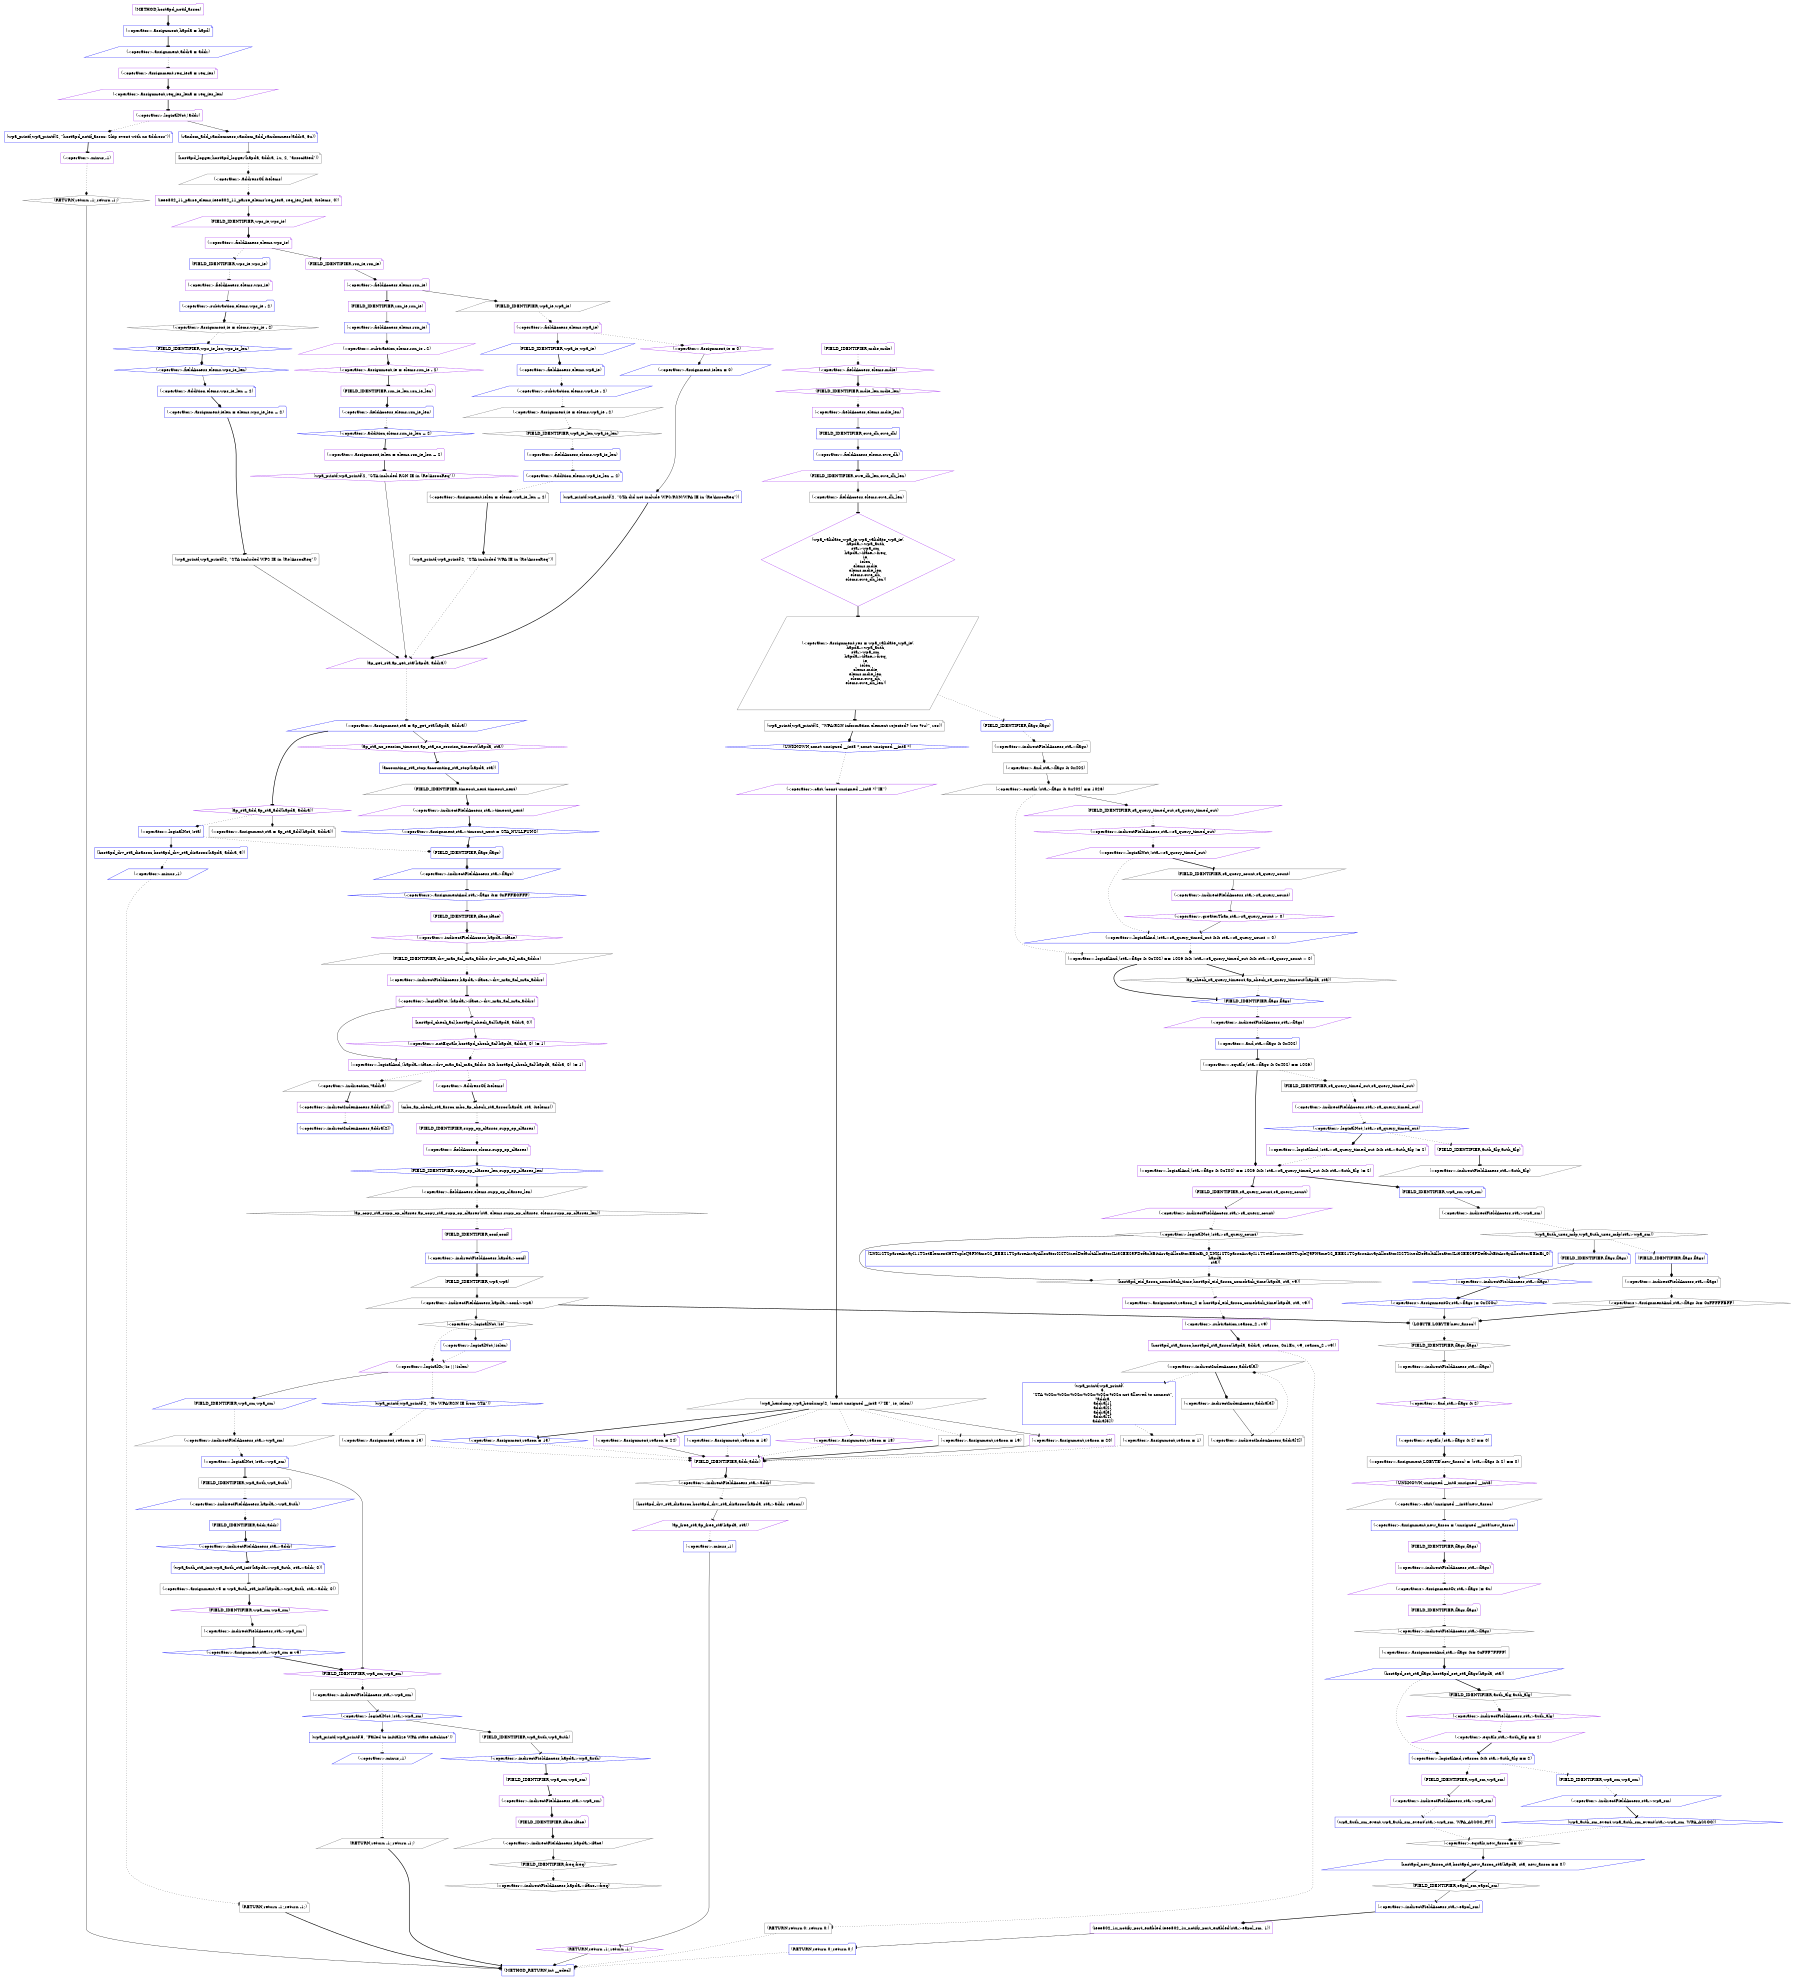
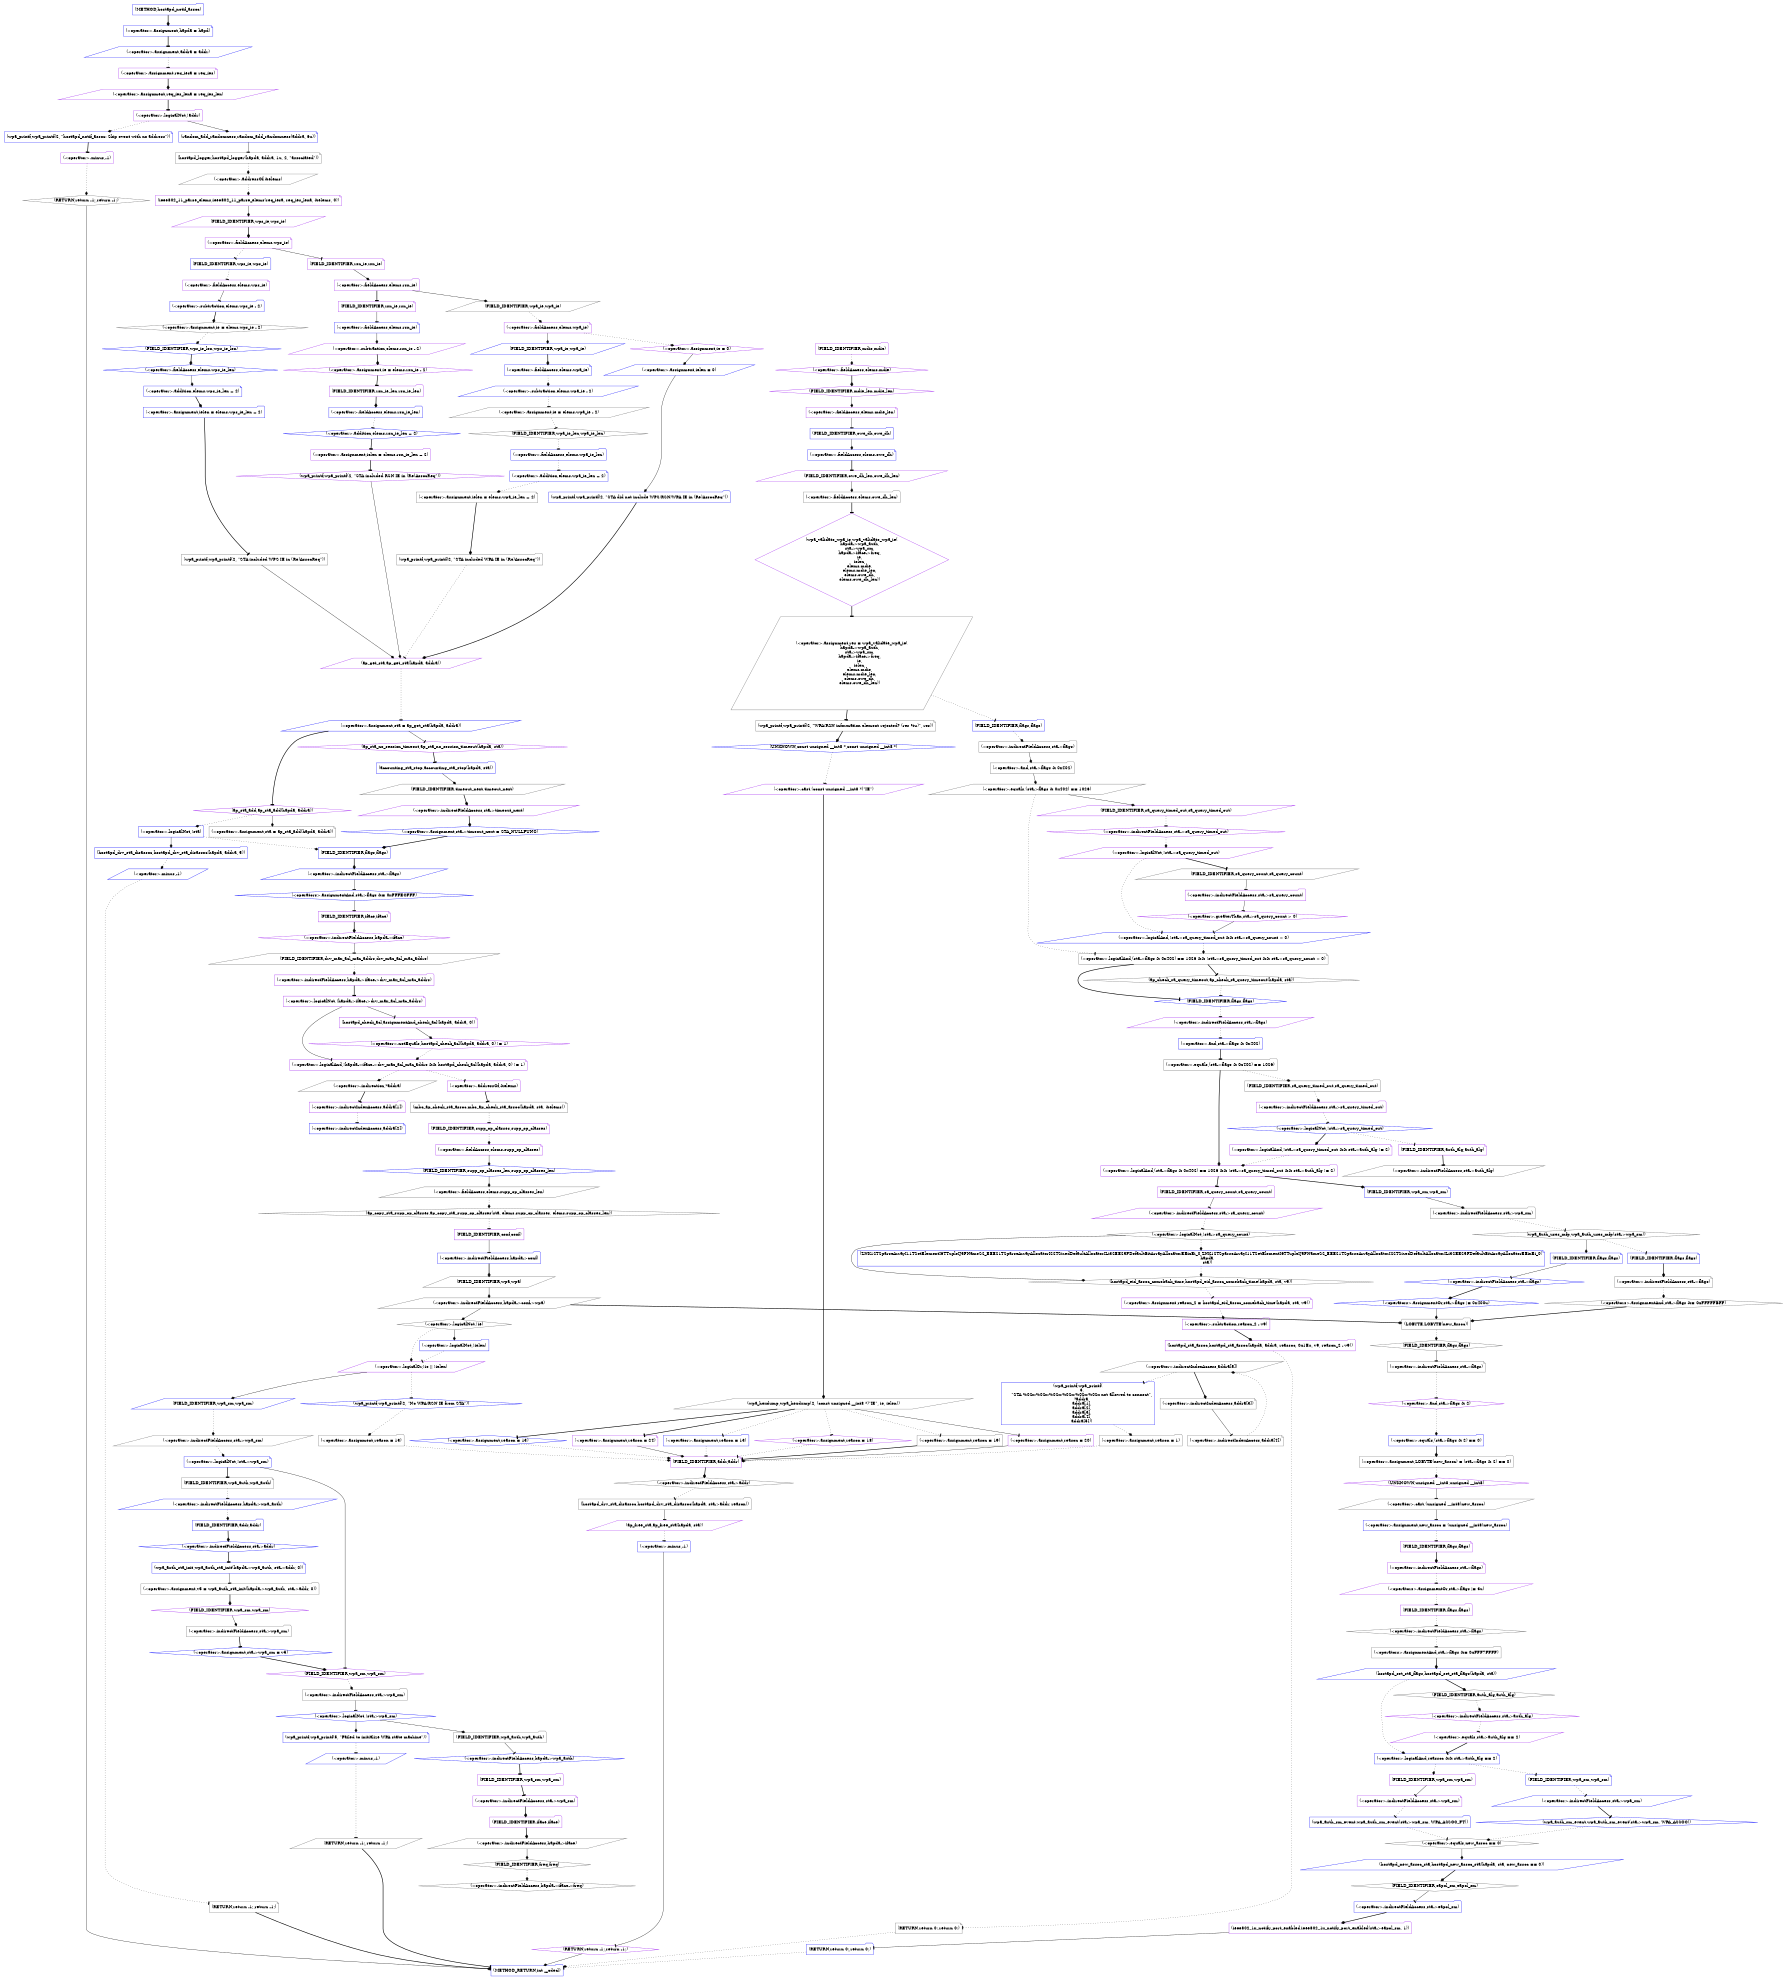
node "(METHOD,hostapd_notif_assoc)": color purple -> blue
edge "(FIELD_IDENTIFIER,mdie_len,mdie_len)" -> "(<operator>.fieldAccess,elems.mdie_len)": style dotted -> solid
node "(hostapd_check_acl,hostapd_check_acl(hapda, addra, 0))": label "(hostapd_check_acl,hostapd_check_acl(hapda, addra, 0))" -> "(hostapd_check_acl,assignmentAnd_check_acl(hapda, addra, 0))"
